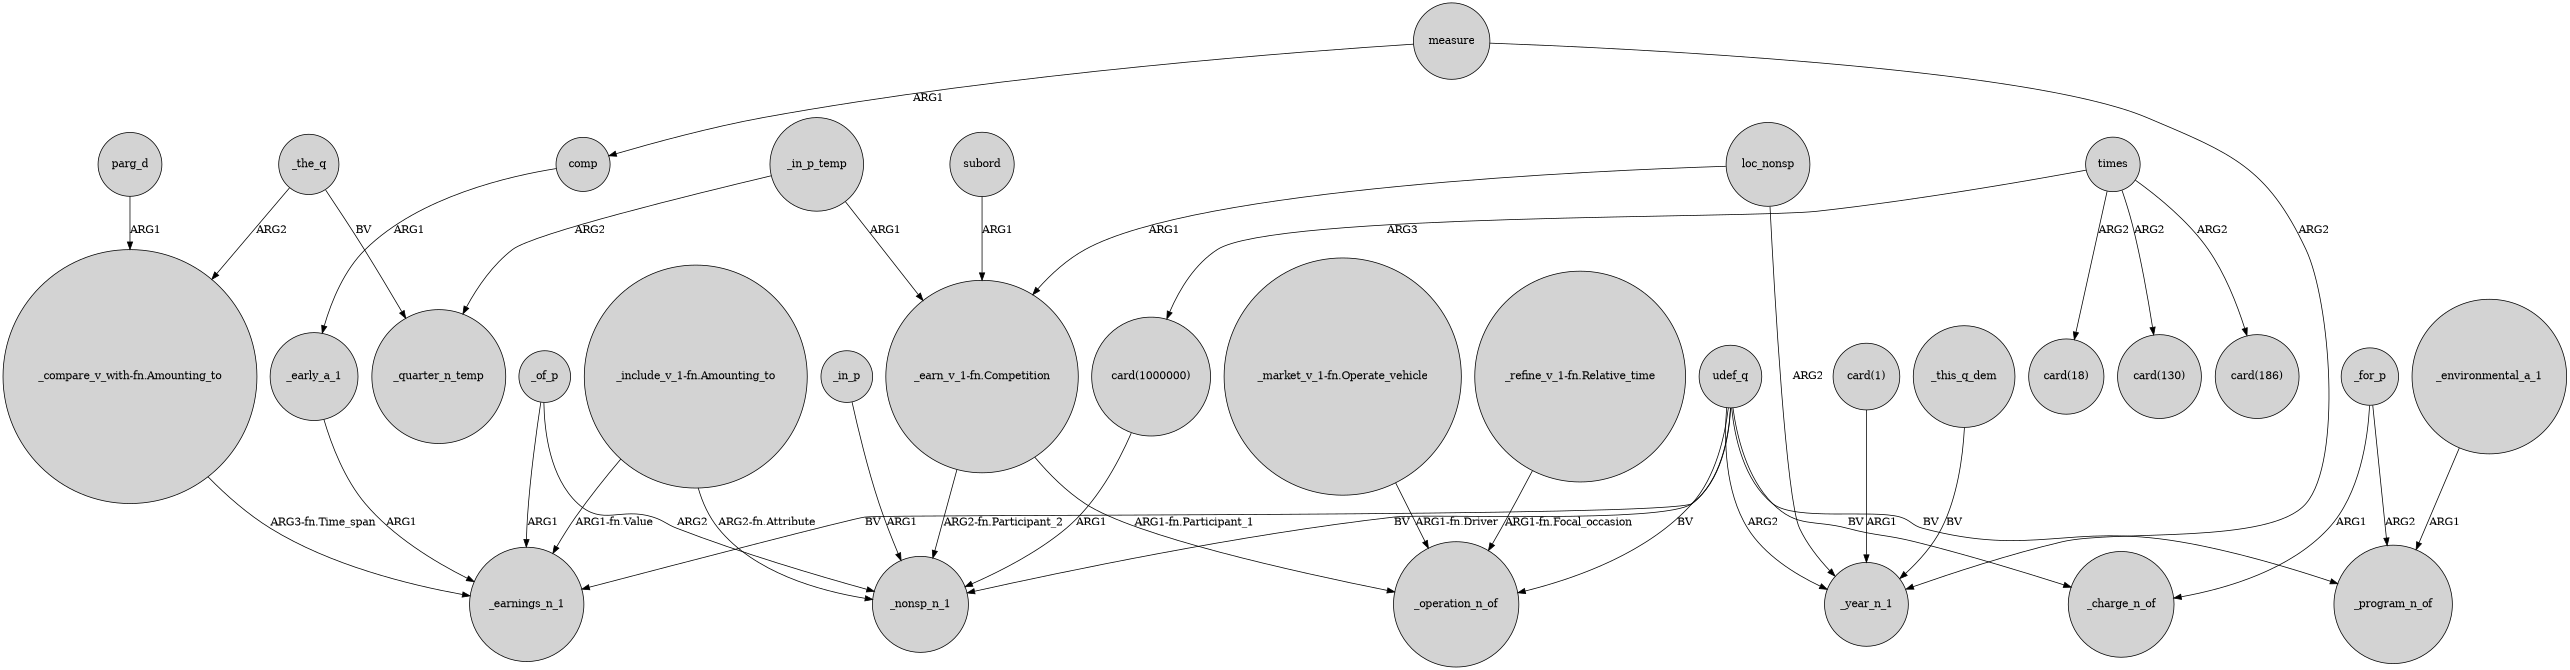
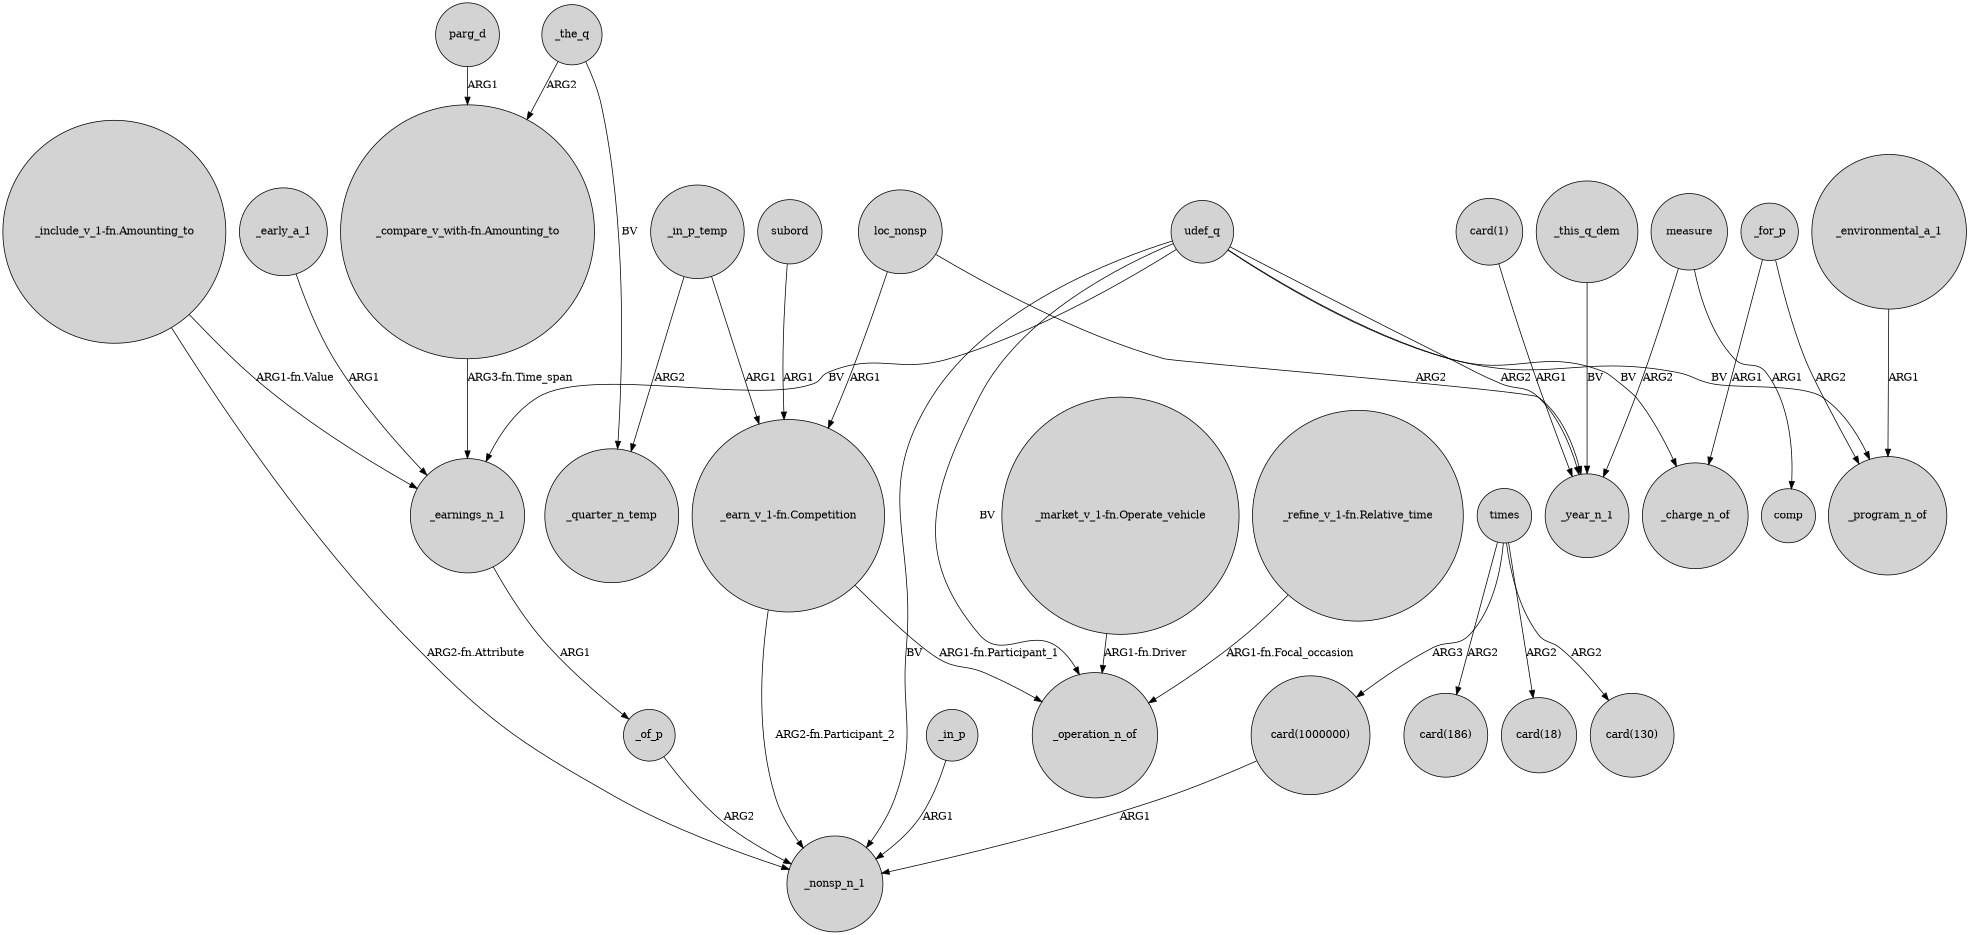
edge "comp" -> "_early_a_1": removed, label "ARG1"
edge "_of_p" -> "_earnings_n_1": reversed
